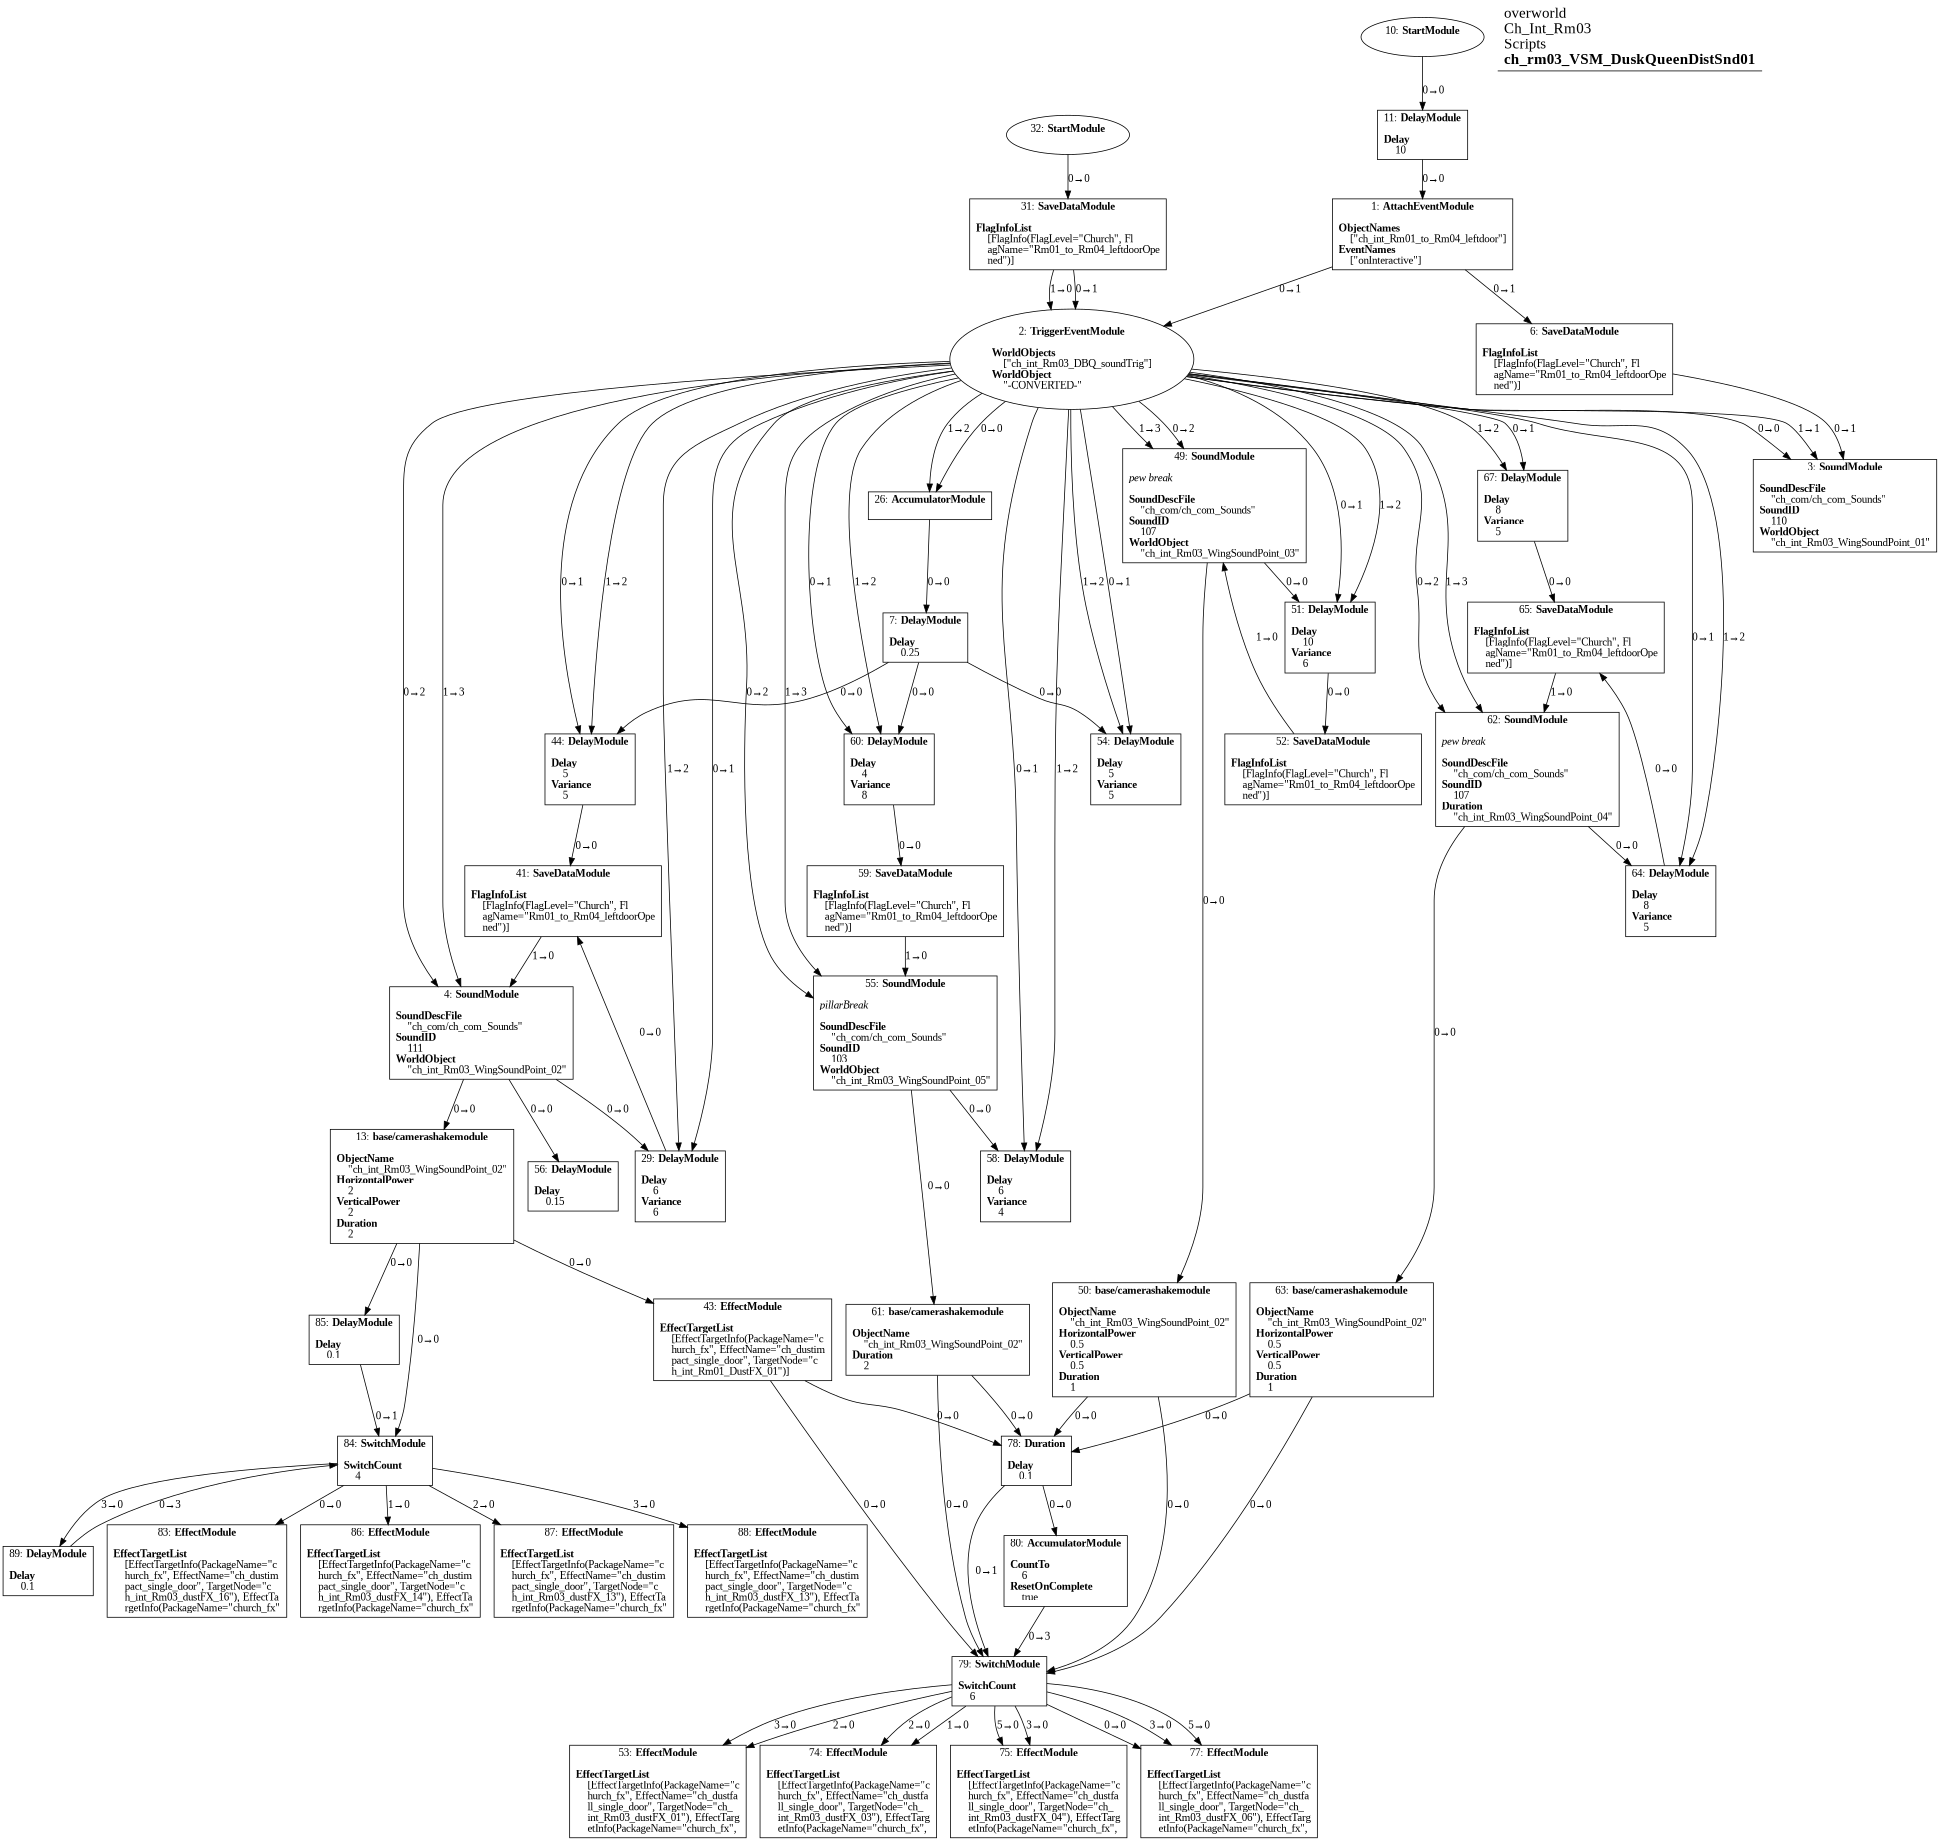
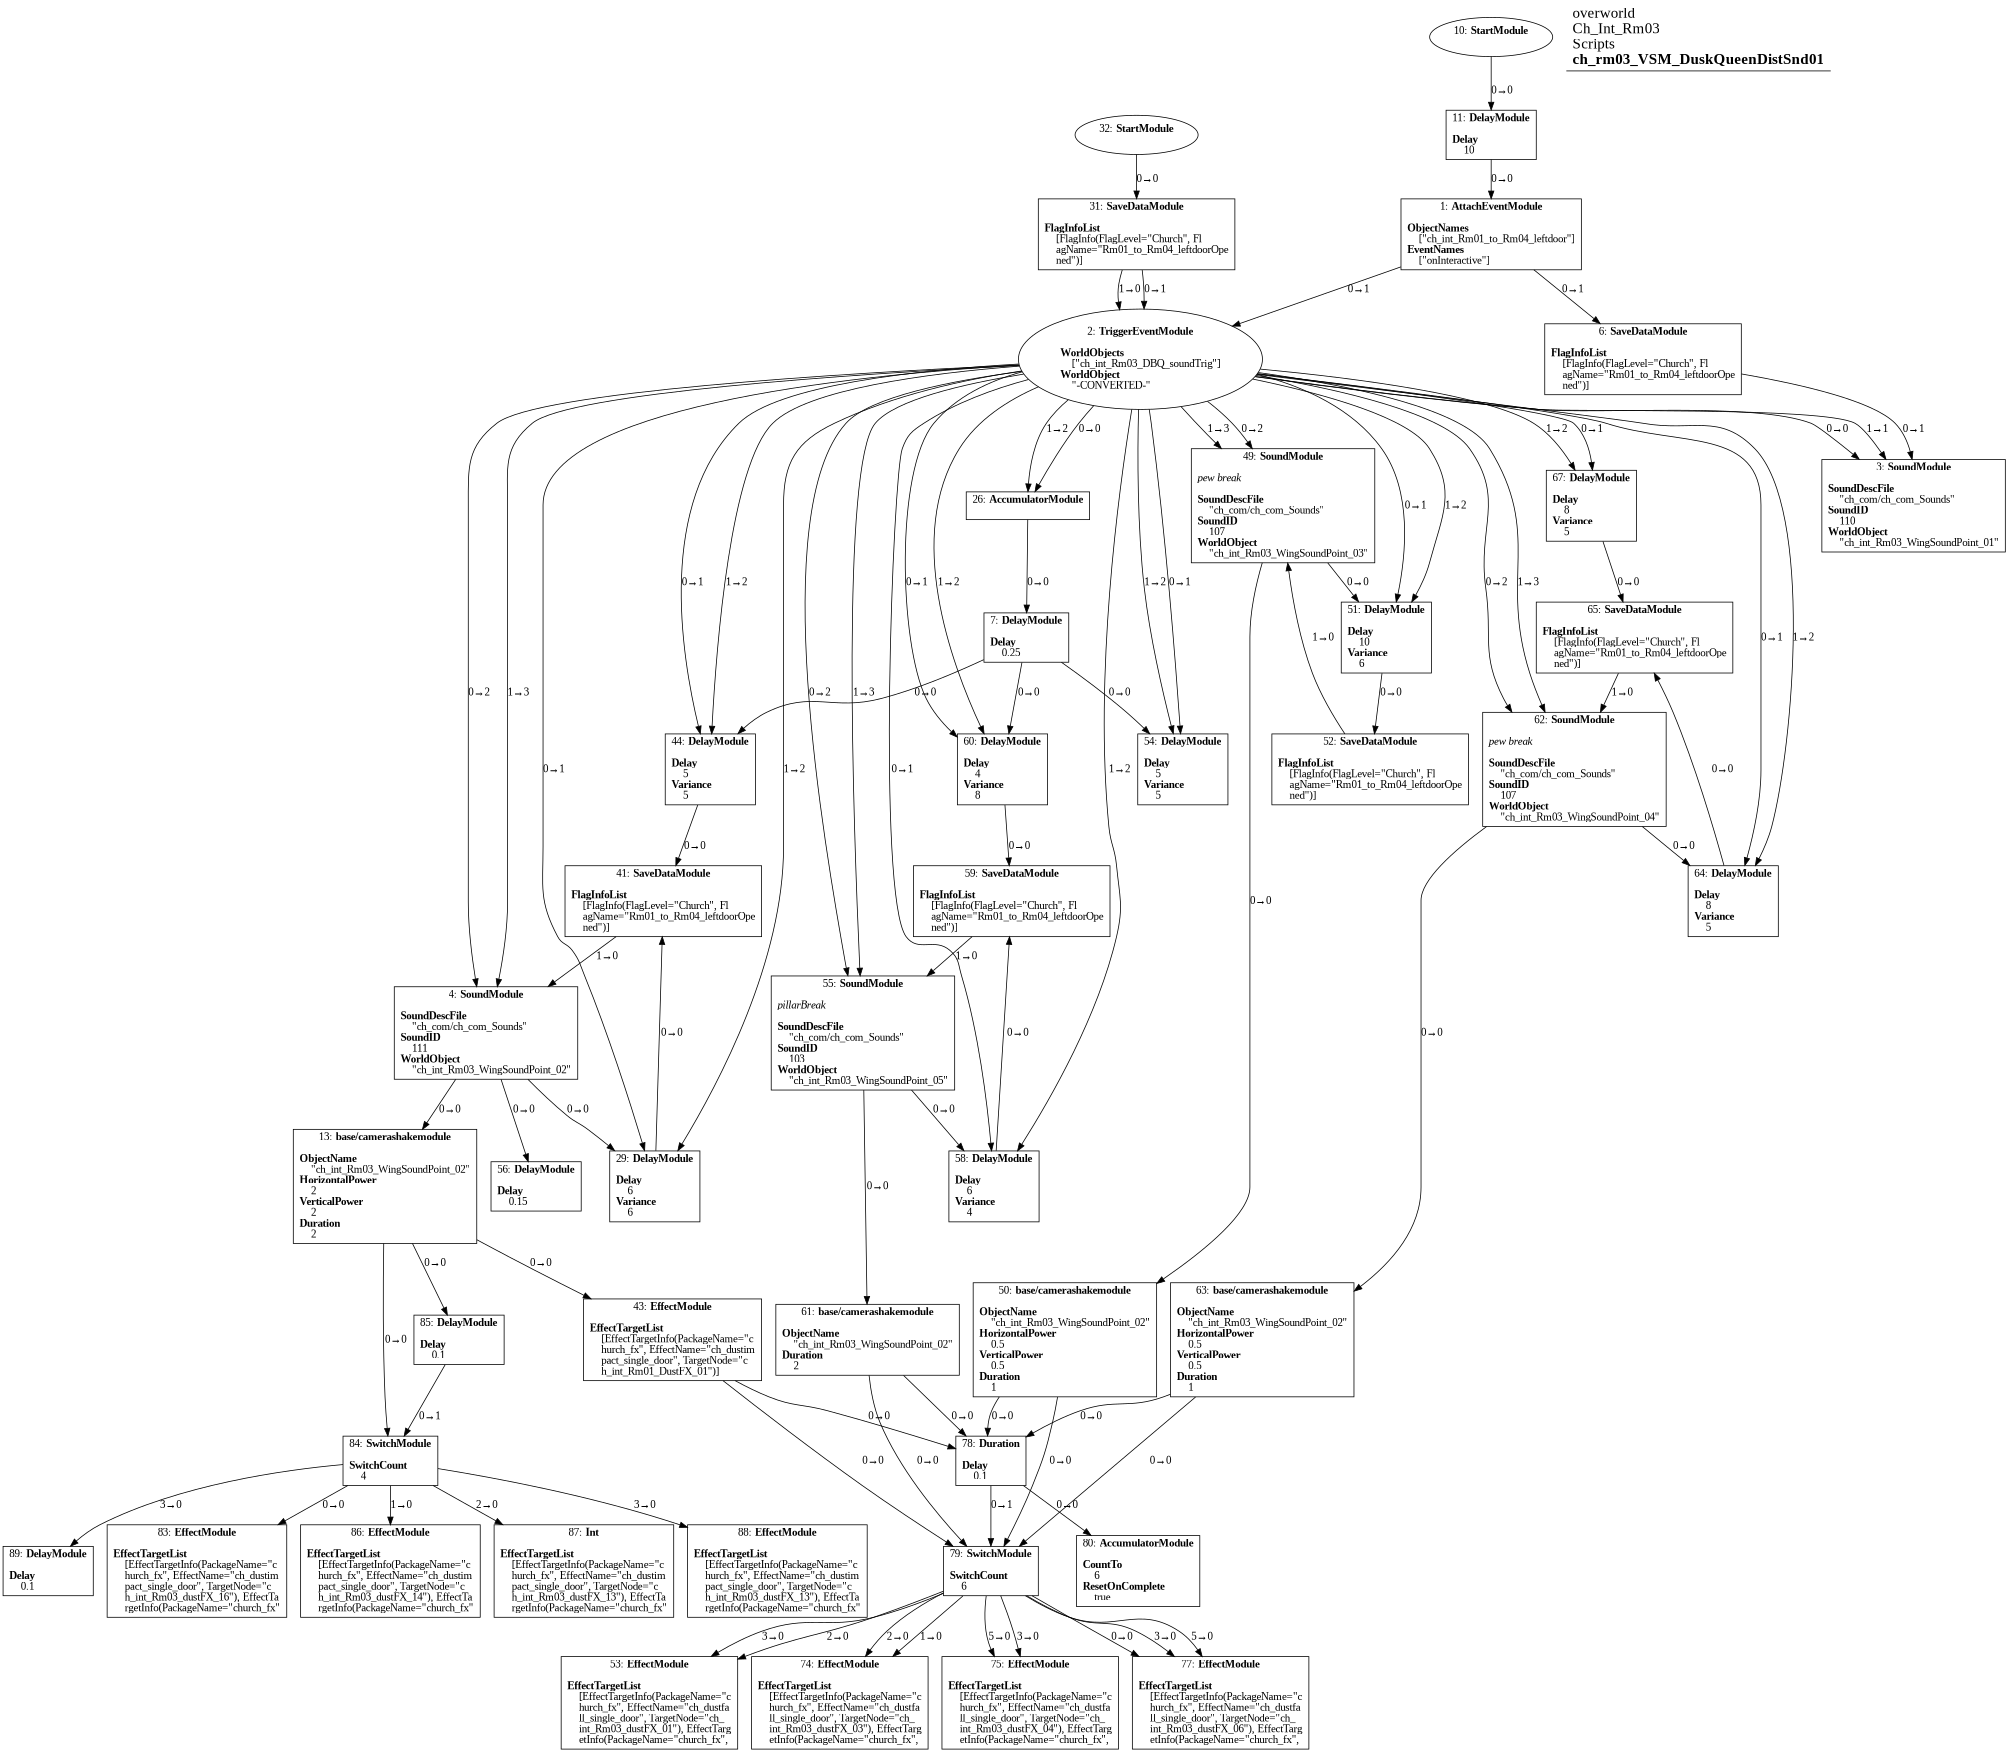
node "62:": text "Duration" -> "WorldObject"
edge "58:" -> "59:": added, label "0→0"
edge "89:" -> "84:": removed, label "0→3"
node "87:": text "EffectModule" -> "Int"
edge "80:" -> "79:": removed, label "0→3"
